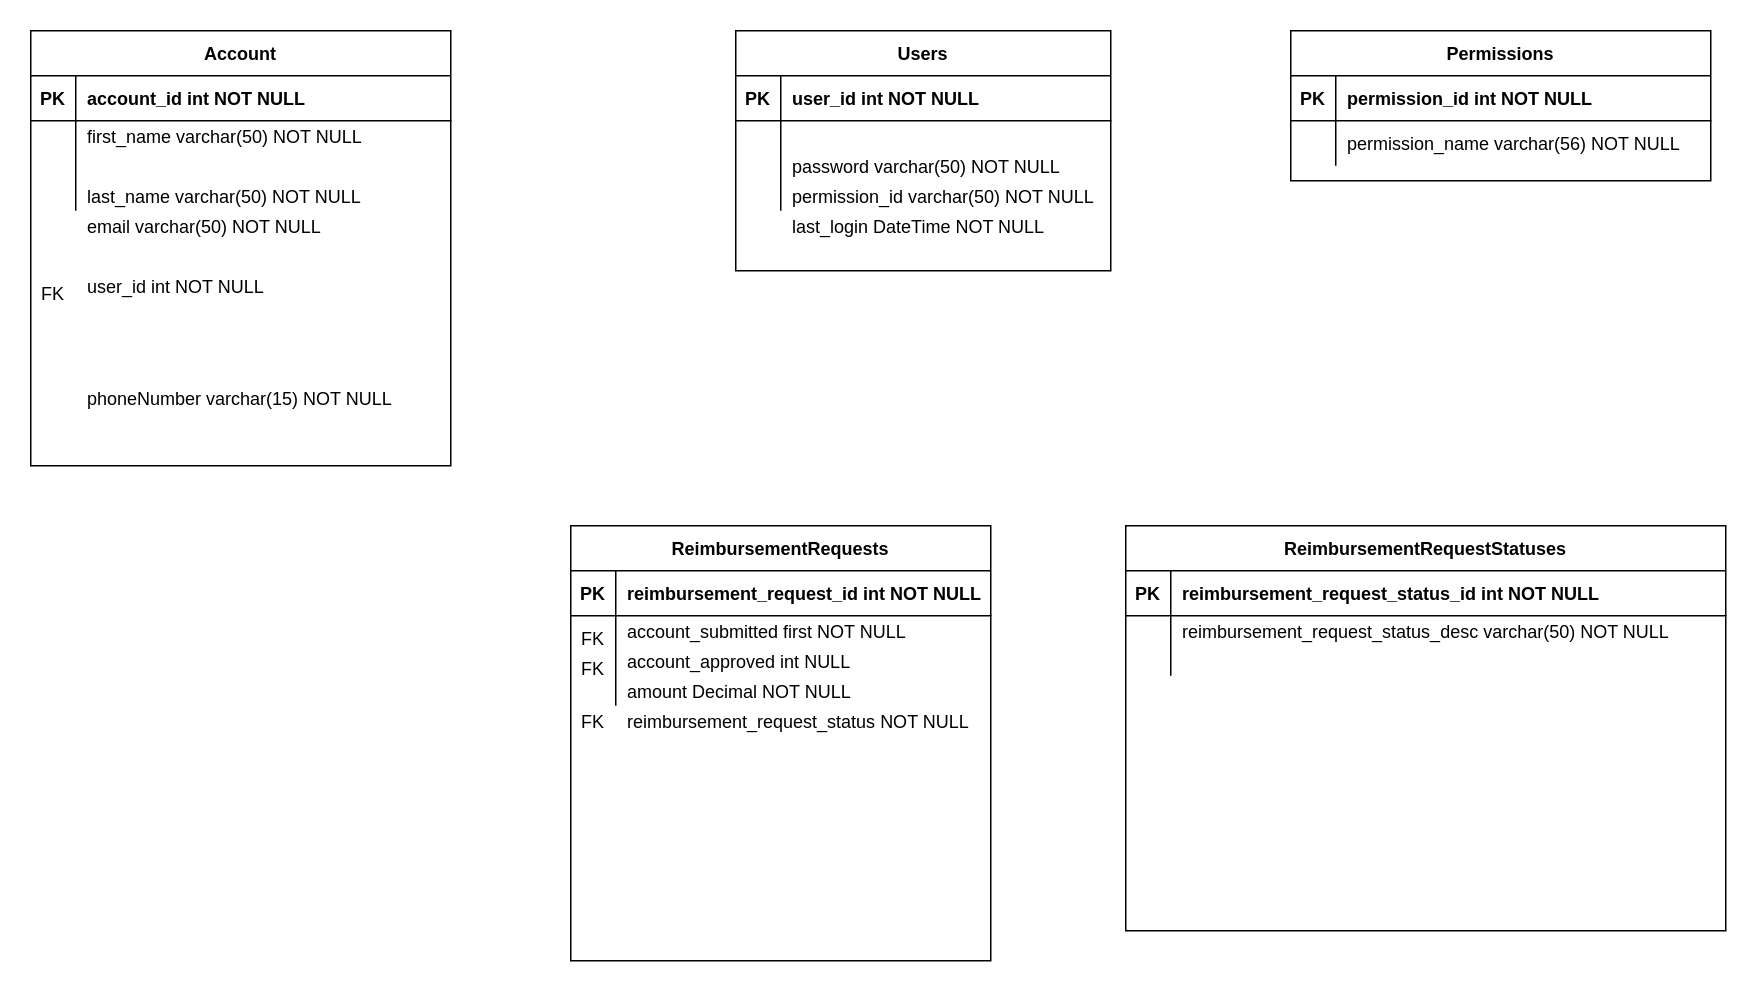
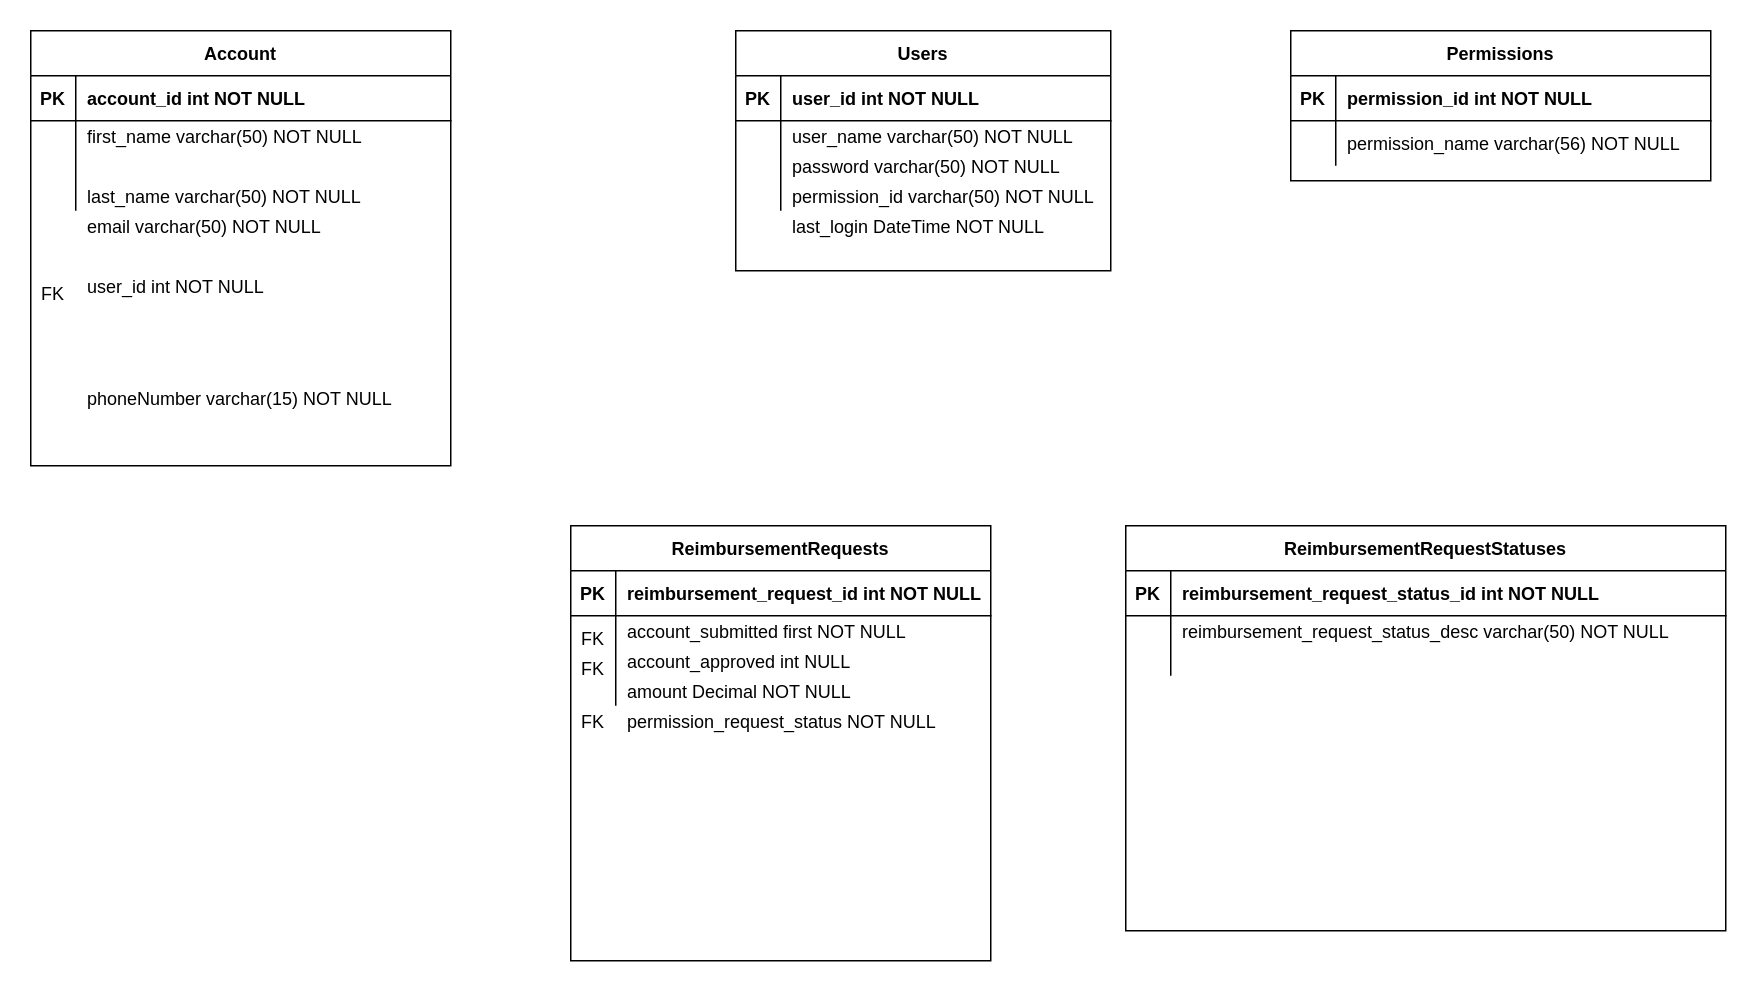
node "user_name varchar(50) NOT NULL": added
node "reimbursement_request_status NOT NULL": label "reimbursement_request_status NOT NULL" -> "permission_request_status NOT NULL"
